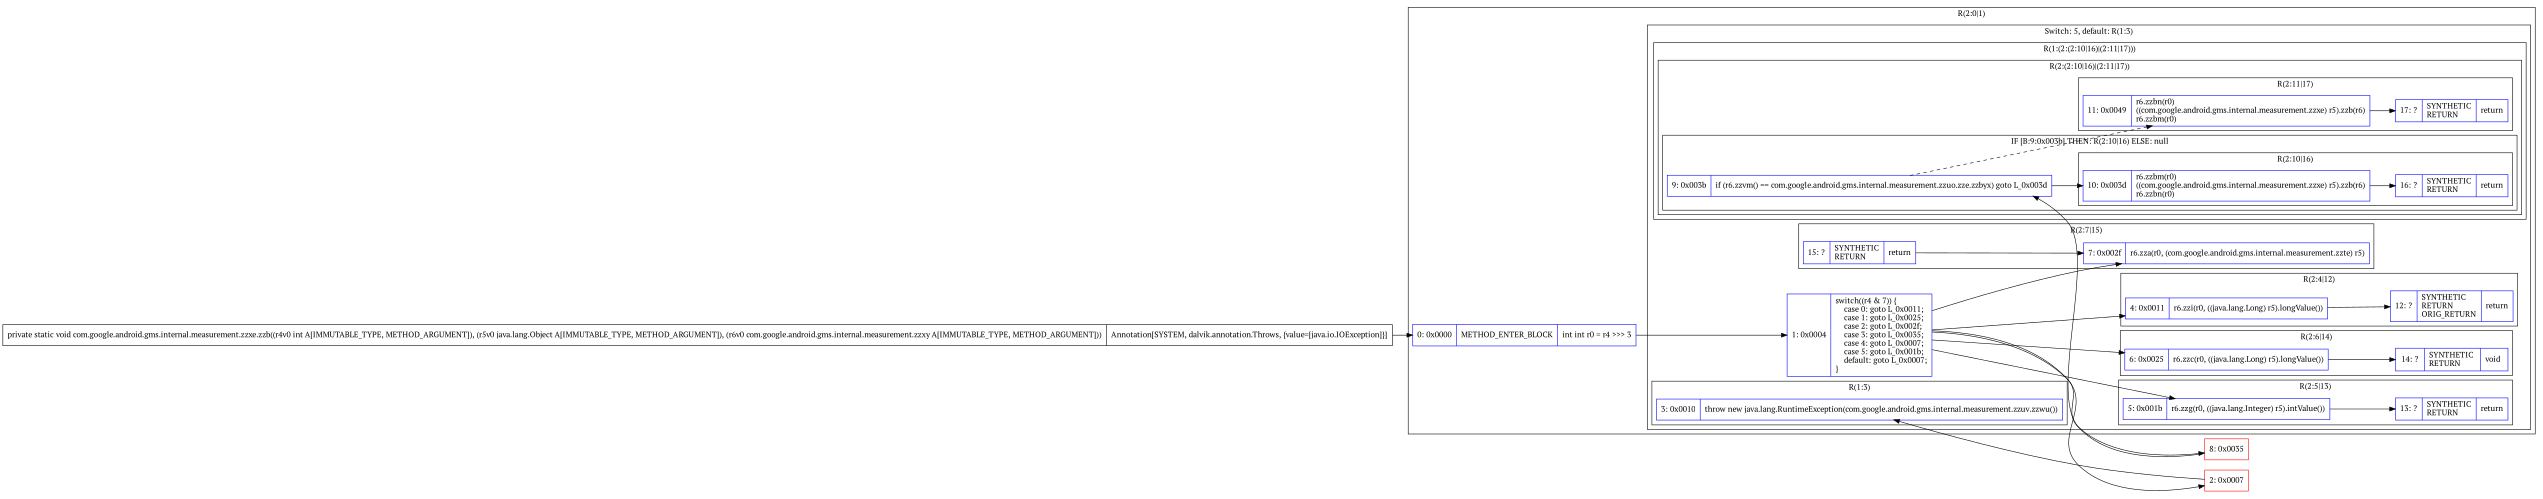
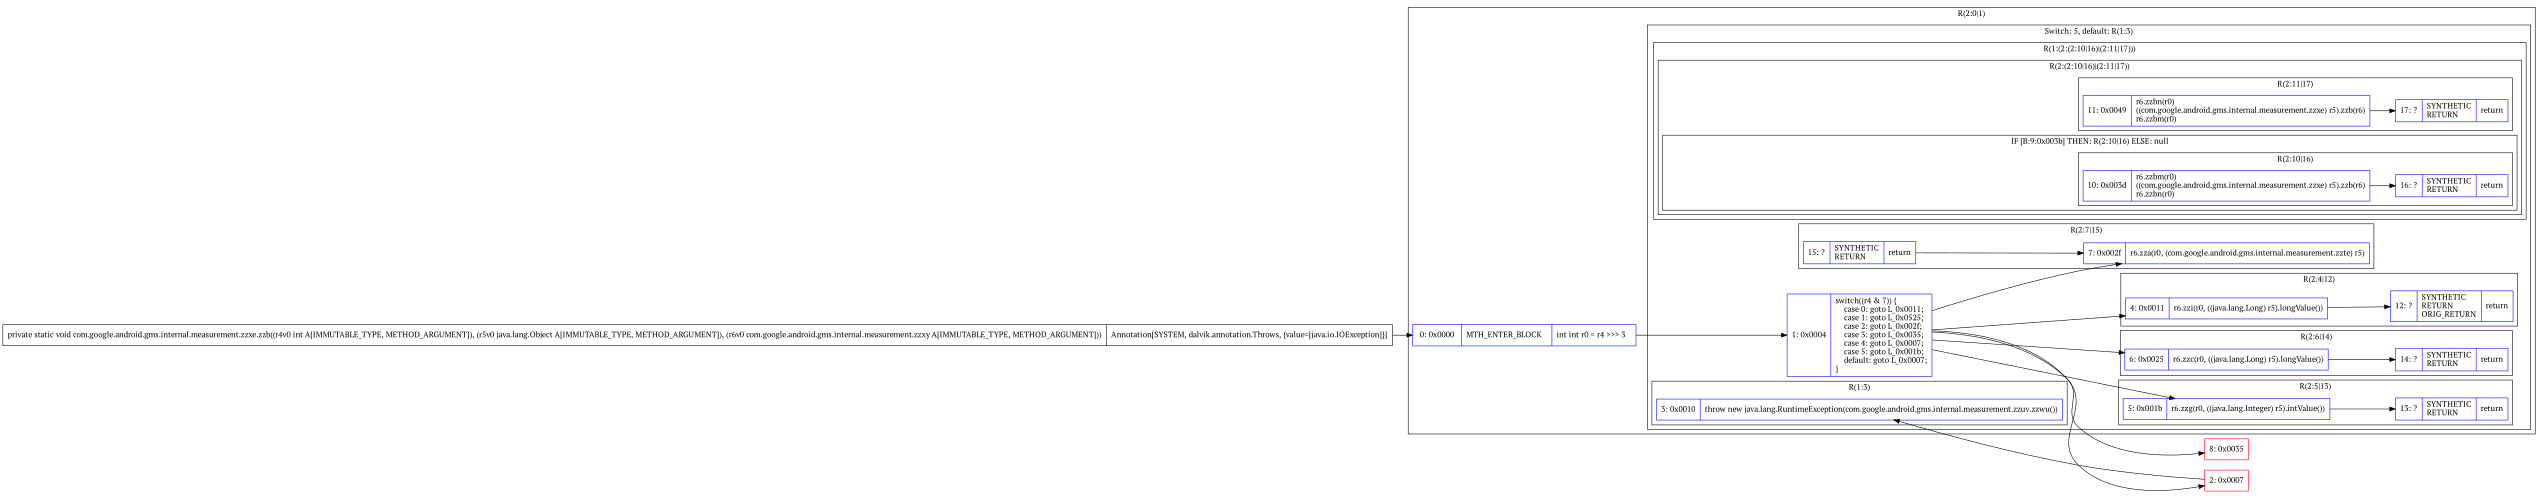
node "9: 0x003b": removed
node "1: 0x0004": text "case 1: goto L_0x0025;" -> "case 1: goto L_0x0525;"
node "0: 0x0000": text "METHOD_ENTER_BLOCK" -> "MTH_ENTER_BLOCK"
node "14: ?": text "void" -> "return"
